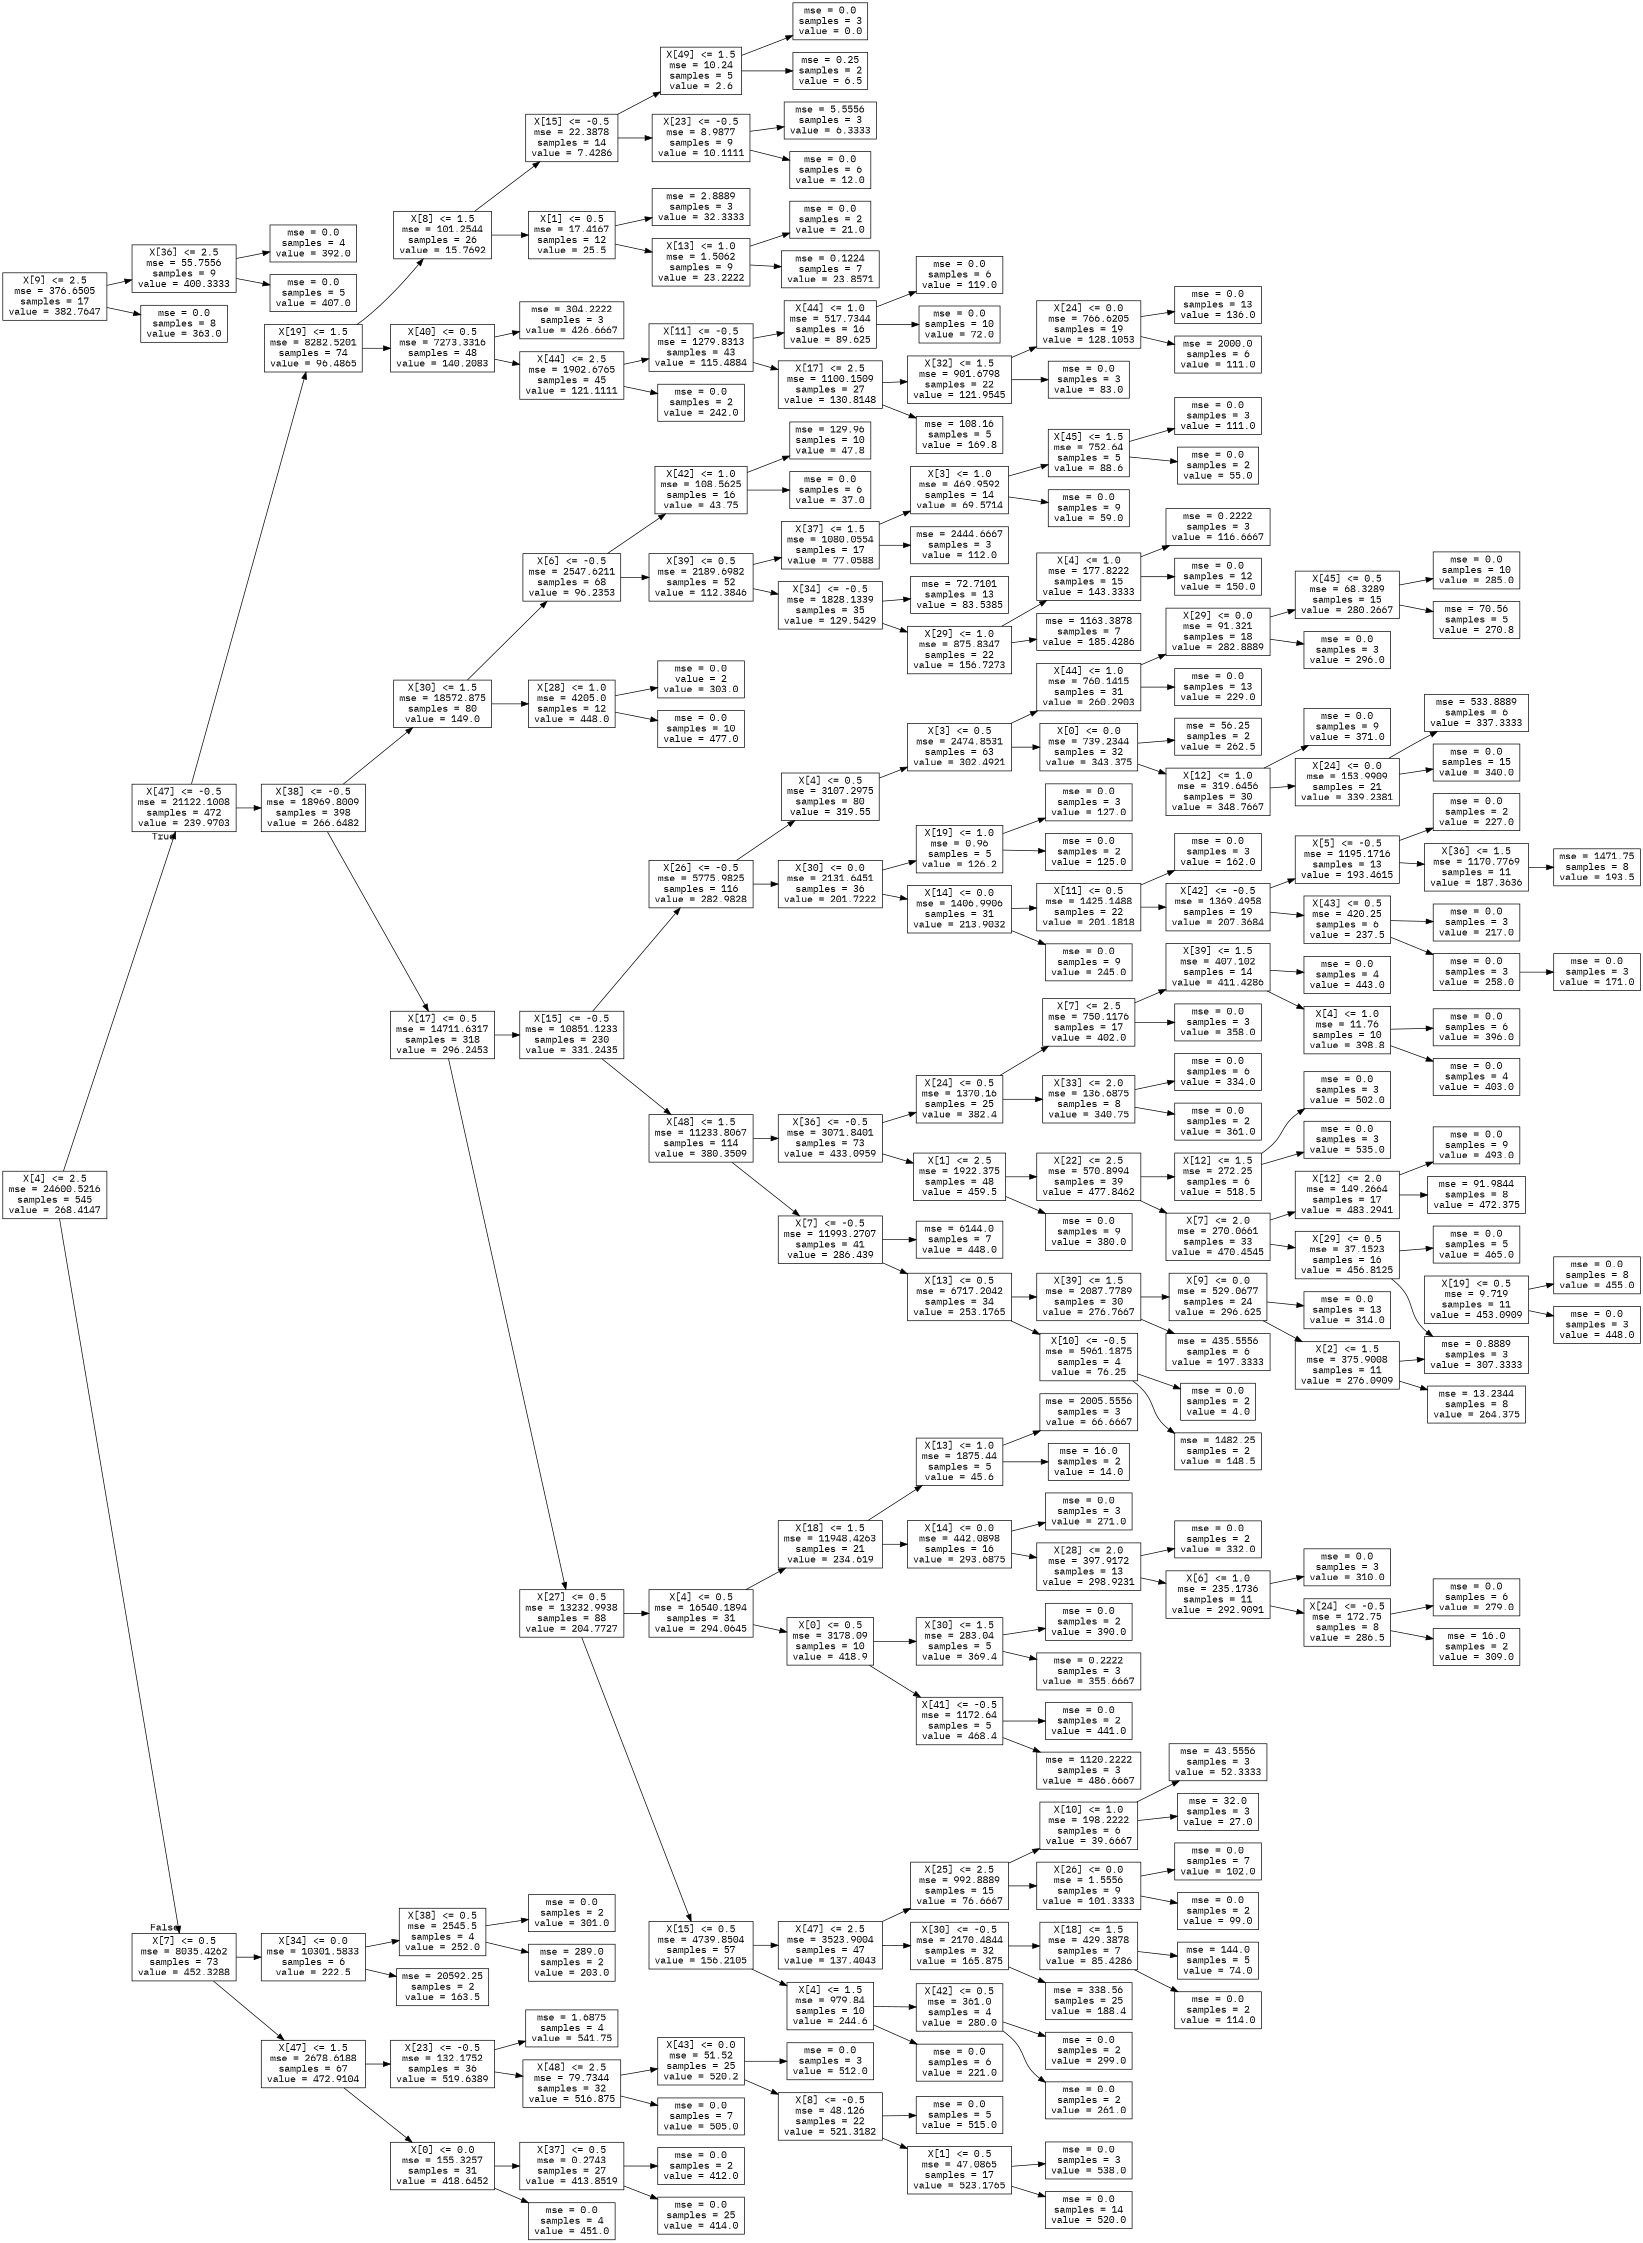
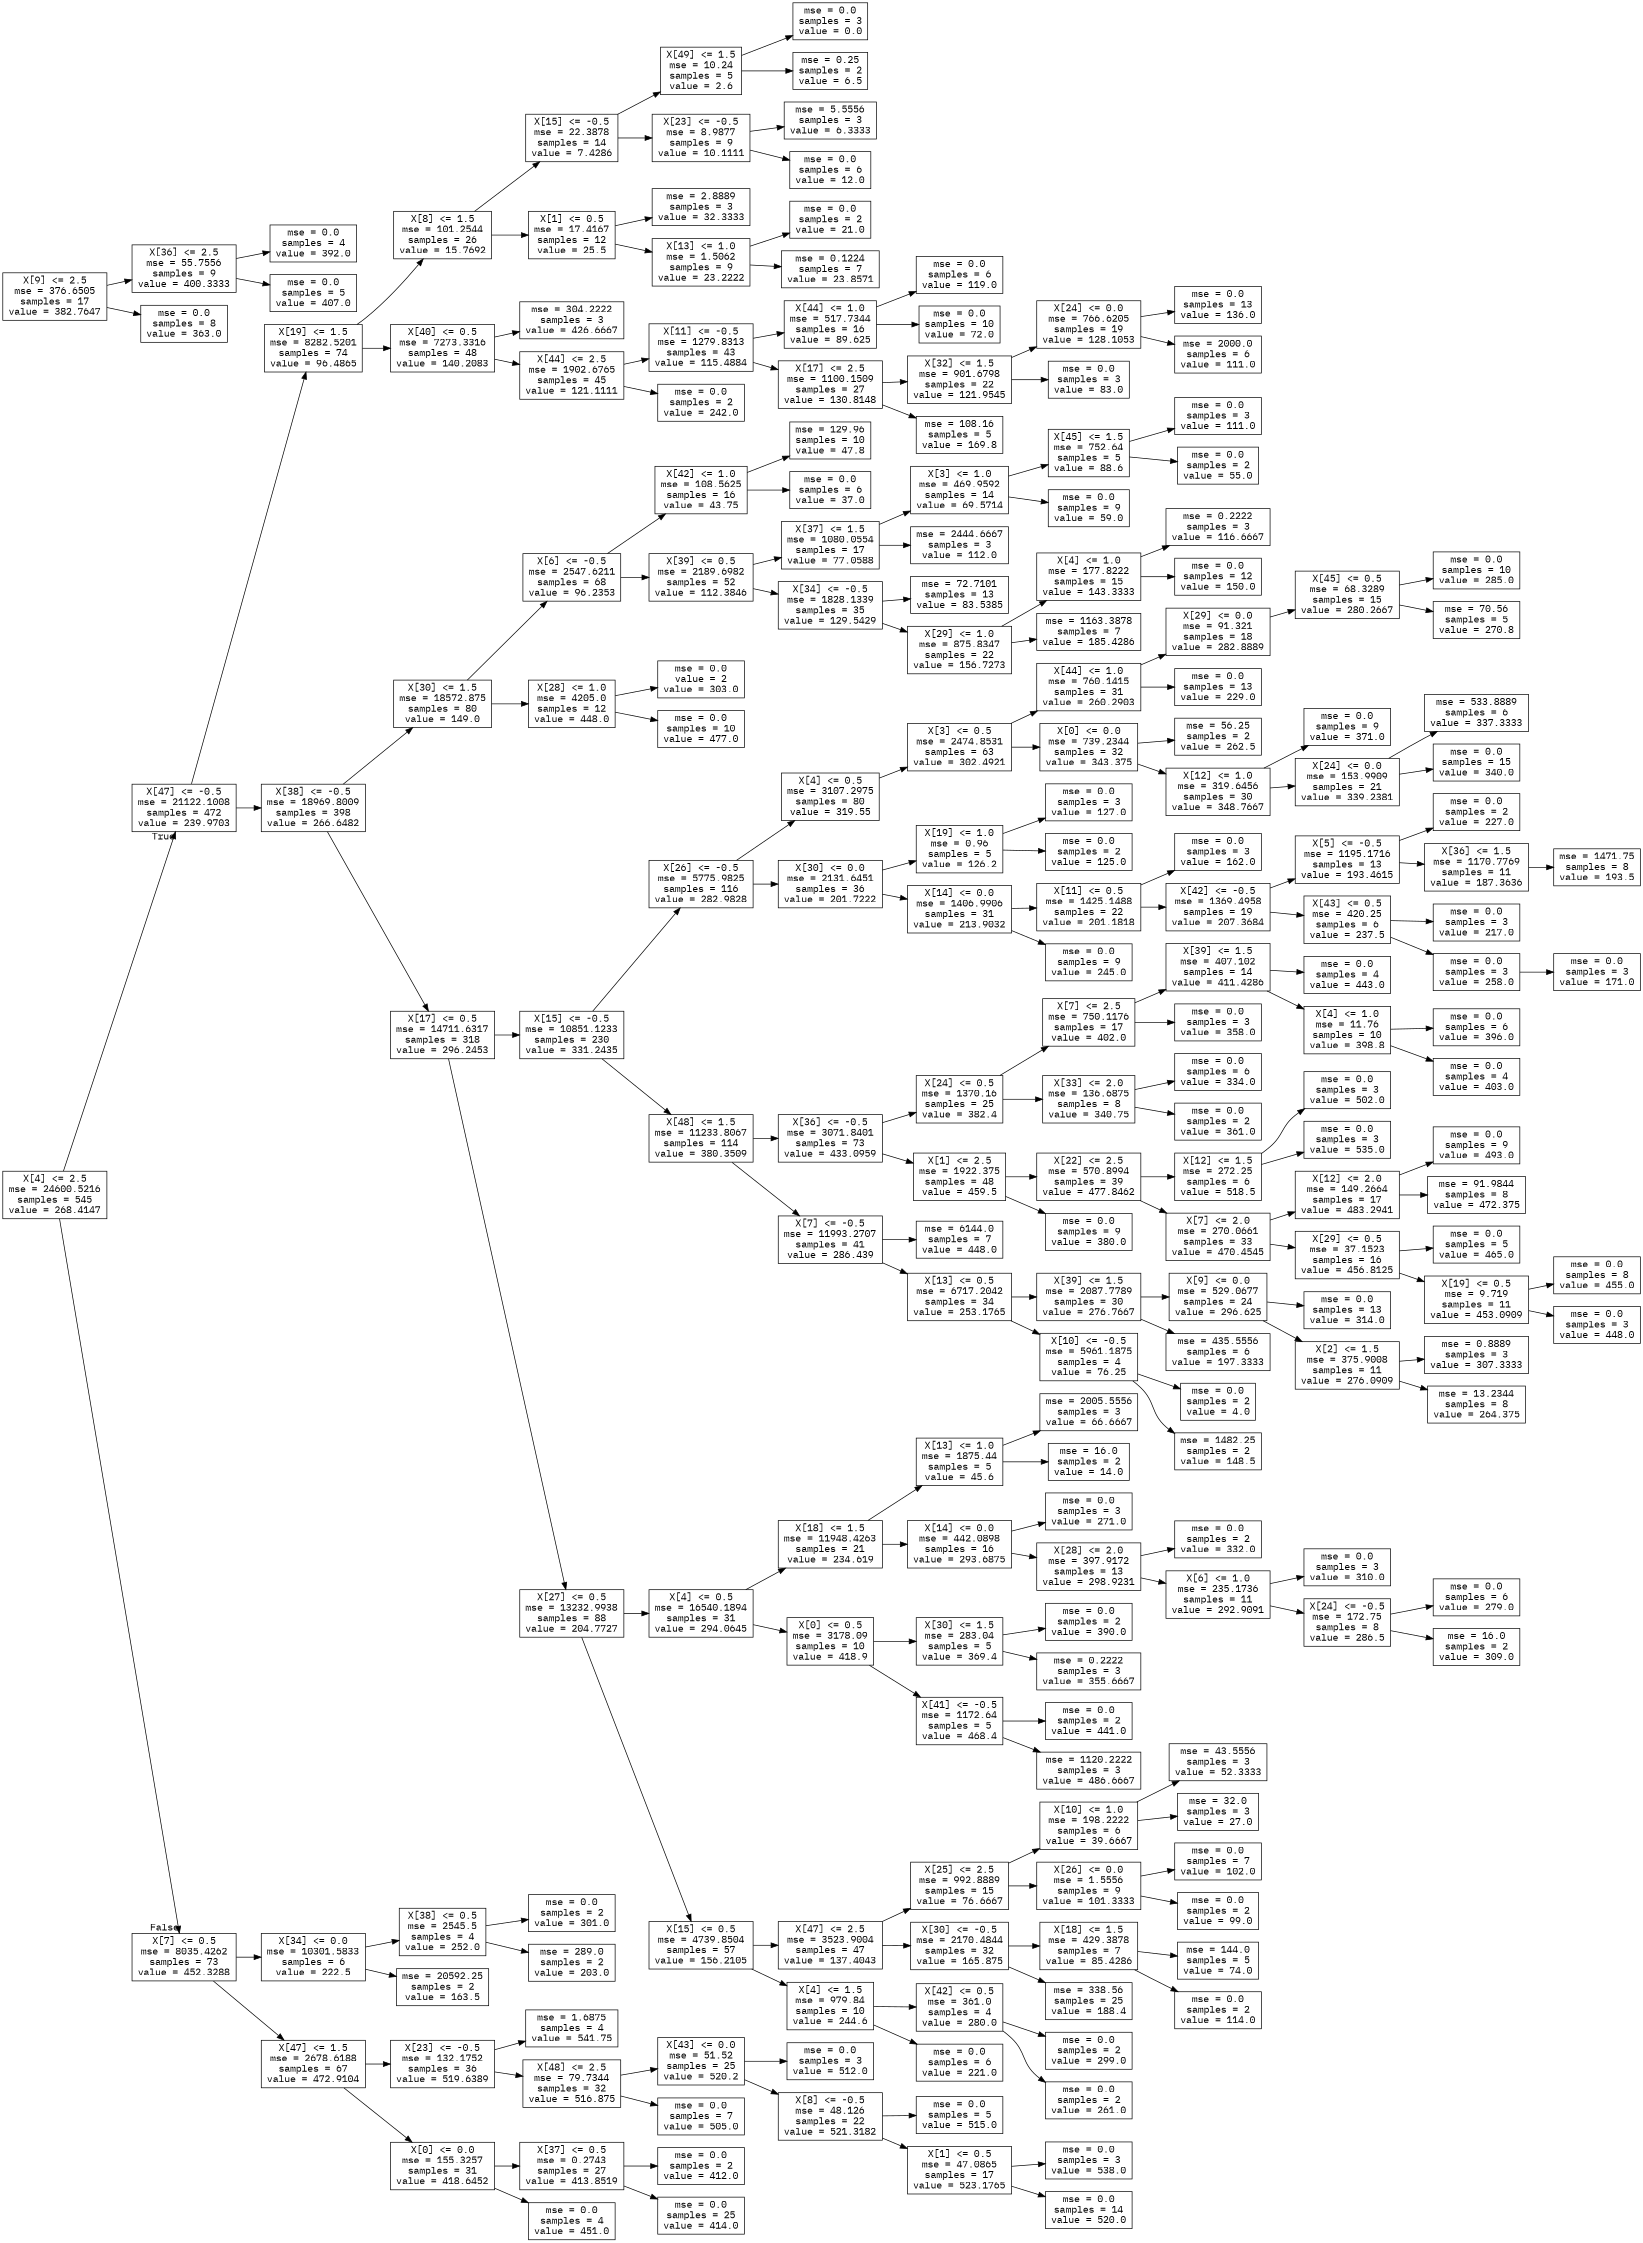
node "mse = 0.0 samples = 3 value = 296.0": removed
edge "X[29] <= 0.5 mse = 37.1523 samples = 16 value = 456.8125" -> "mse = 0.8889 samples = 3 value = 307.3333": now "X[29] <= 0.5 mse = 37.1523 samples = 16 value = 456.8125" -> "X[19] <= 0.5 mse = 9.719 samples = 11 value = 453.0909"
